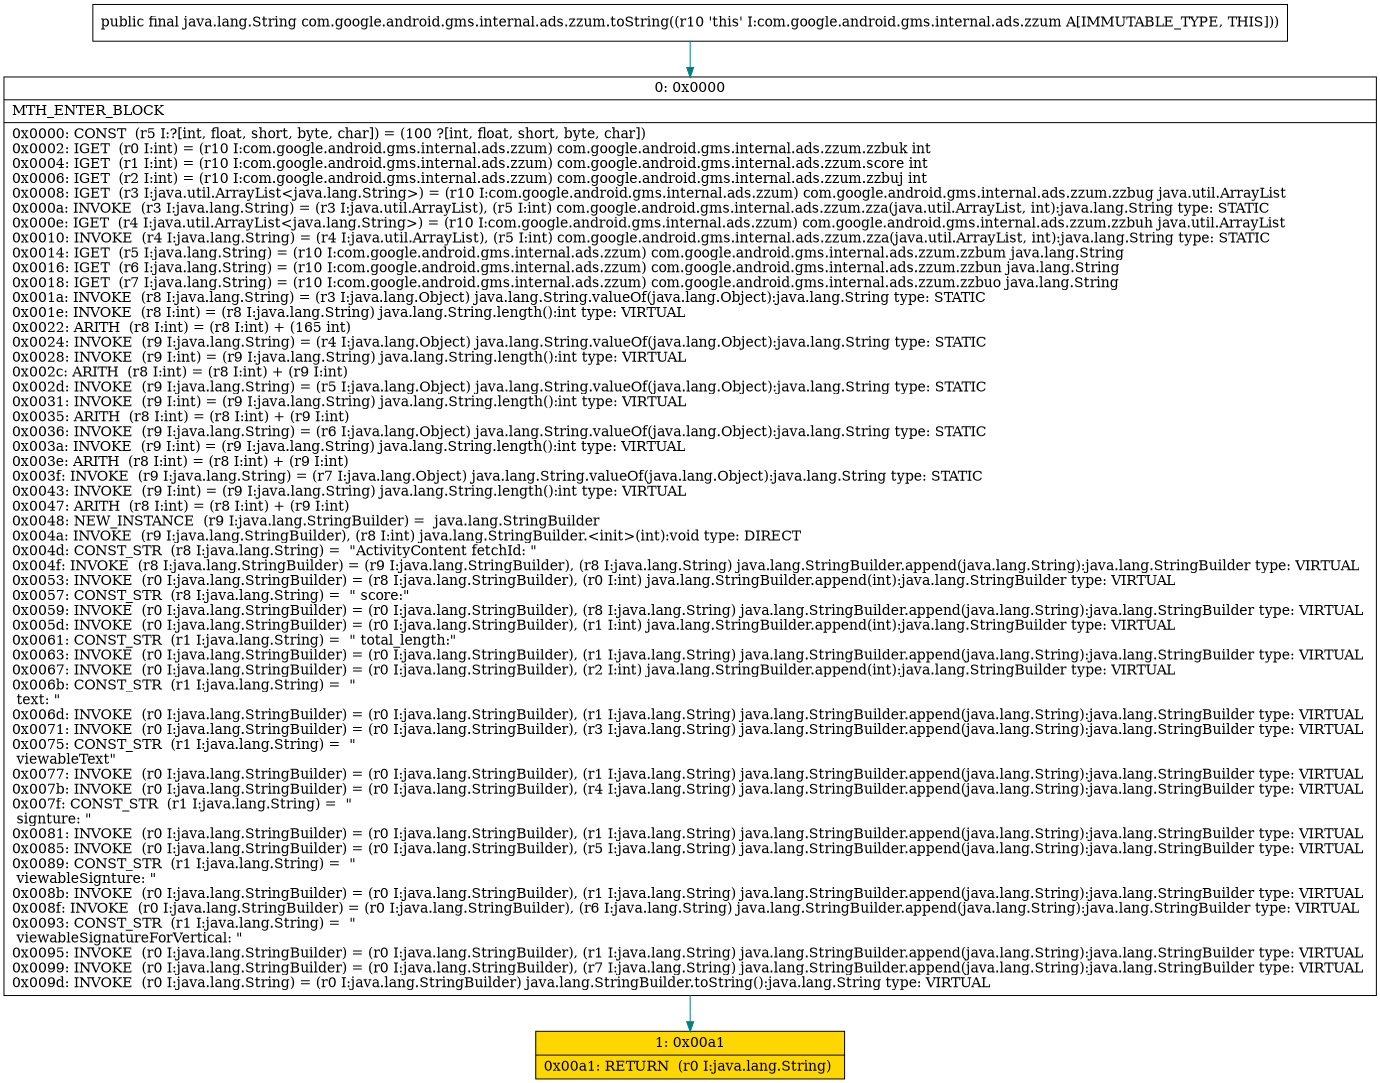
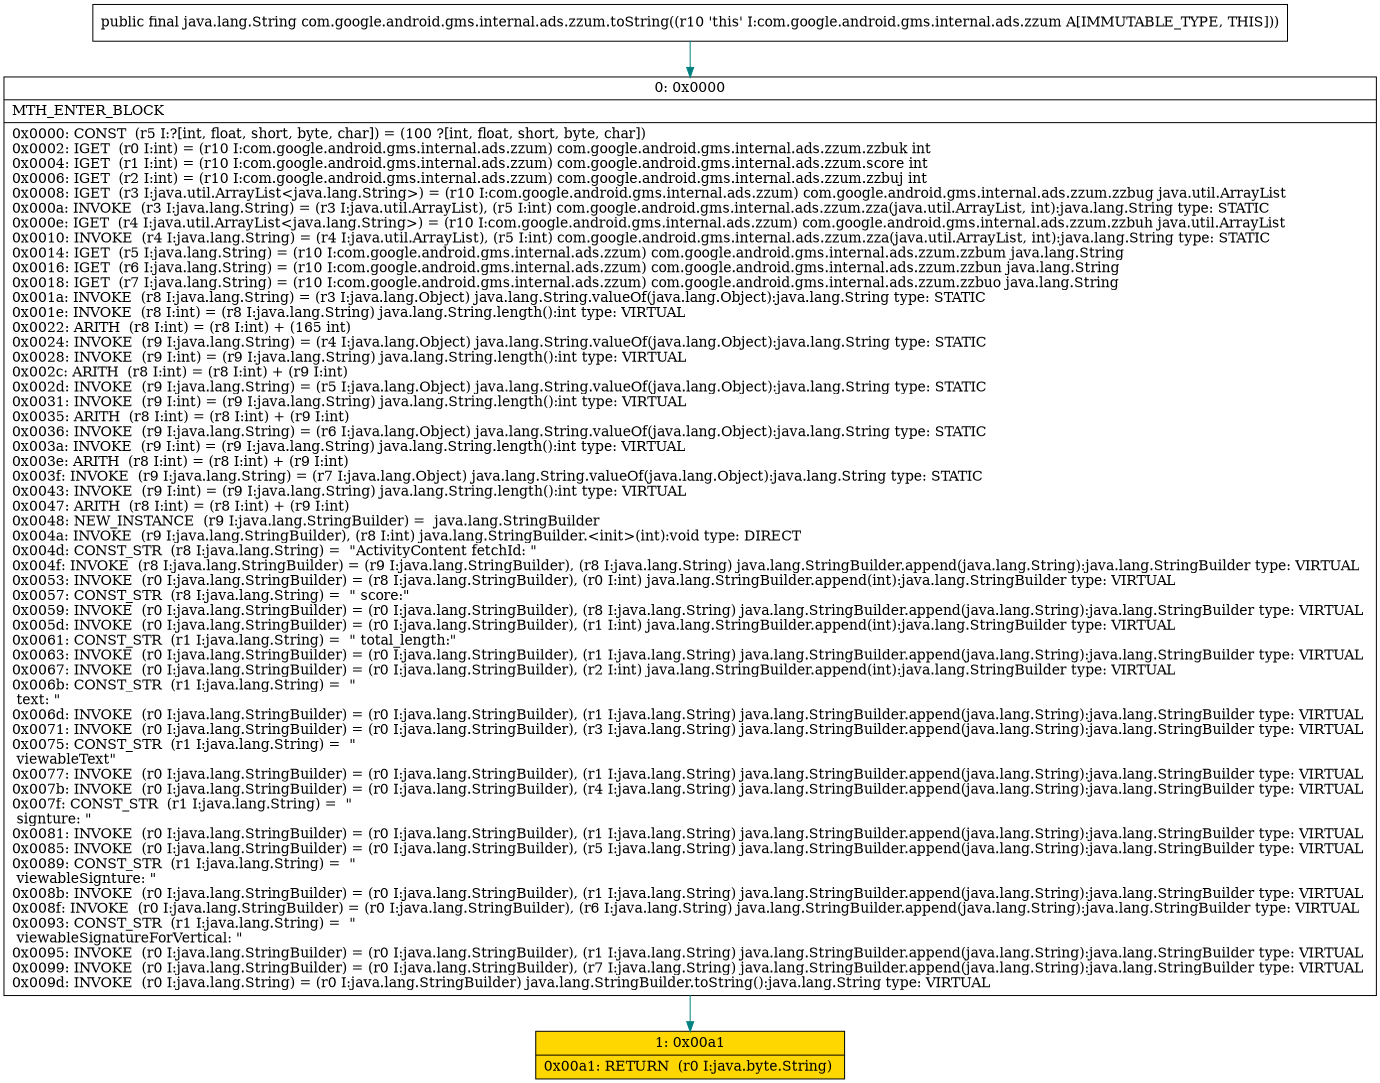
node "1: 0x00a1": text "0x00a1: RETURN  (r0 I:java.lang.String)" -> "0x00a1: RETURN  (r0 I:java.byte.String)"
